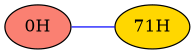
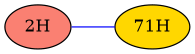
node "0H": label "0H" -> "2H"
